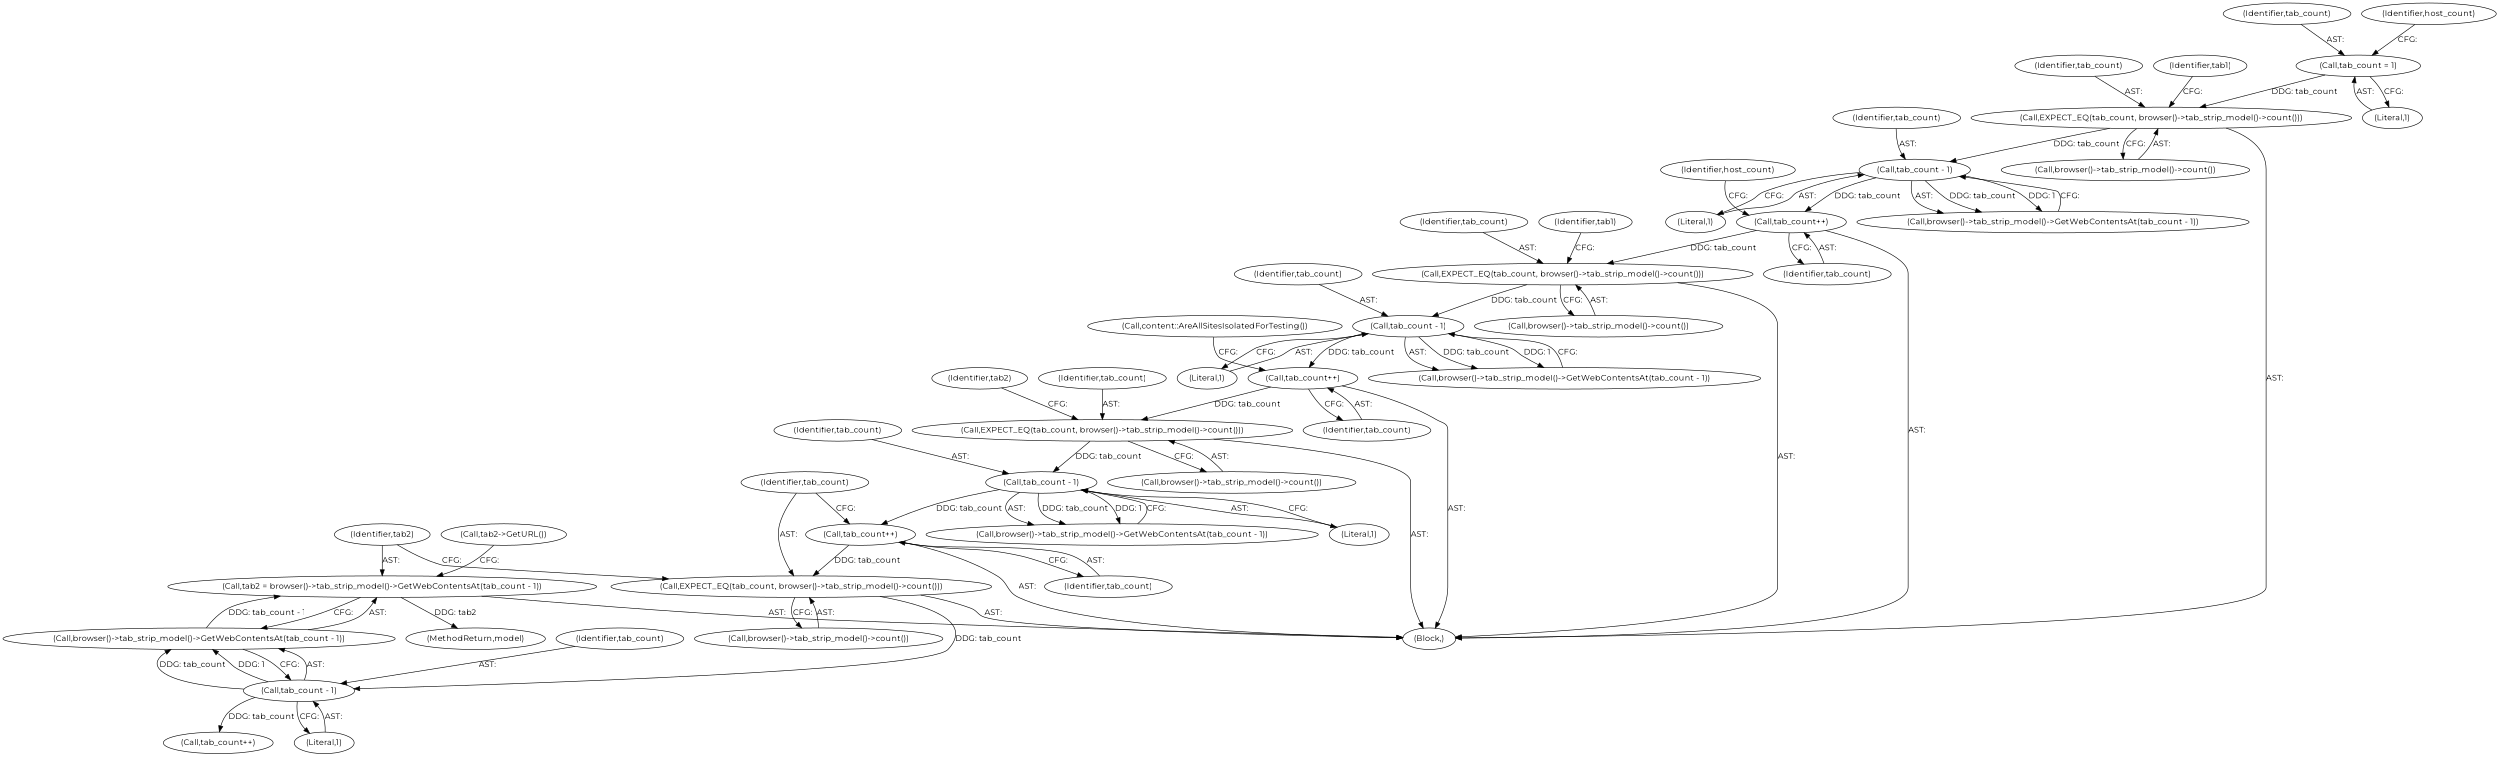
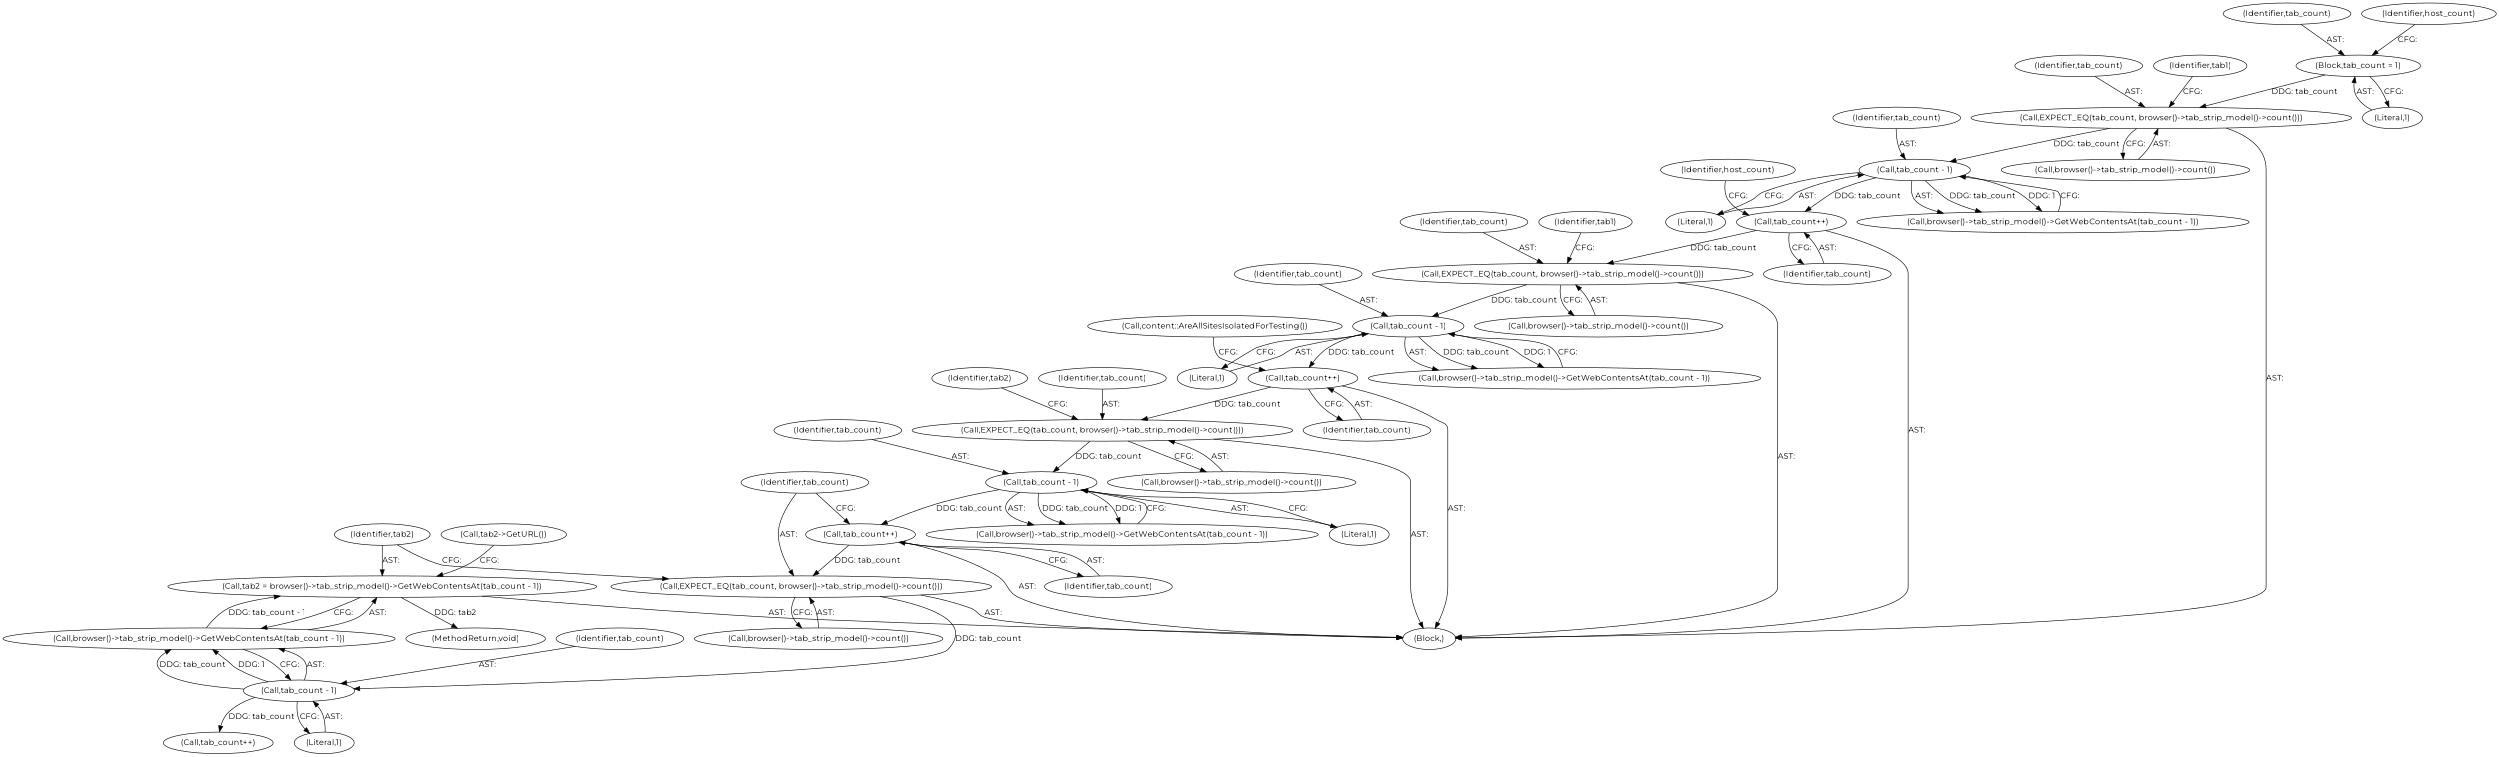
node "(Call,tab_count = 1)": label "(Call,tab_count = 1)" -> "(Block,tab_count = 1)"
node "(MethodReturn,model)": label "(MethodReturn,model)" -> "(MethodReturn,void)"
